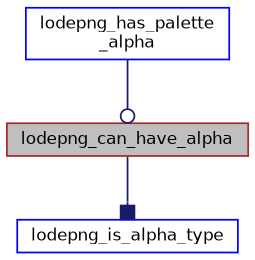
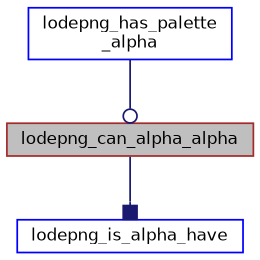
node "lodepng_can_have_alpha": label "lodepng_can_have_alpha" -> "lodepng_can_alpha_alpha"
node "lodepng_is_alpha_type": label "lodepng_is_alpha_type" -> "lodepng_is_alpha_have"
